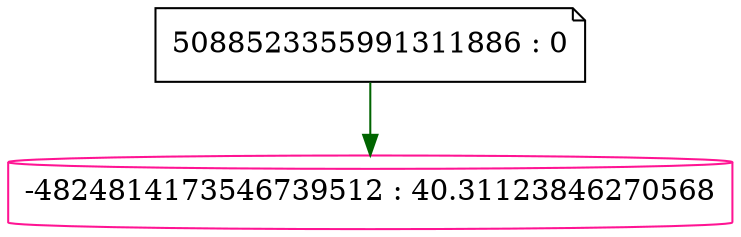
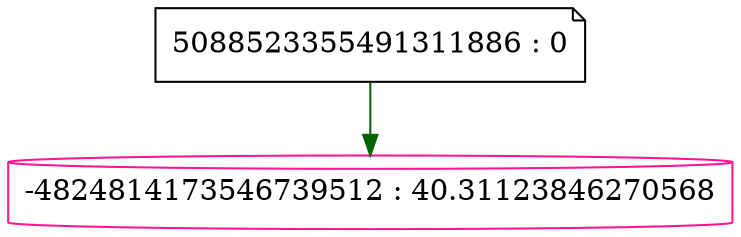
node "5088523355991311886 : 0": label "5088523355991311886 : 0" -> "5088523355491311886 : 0"
